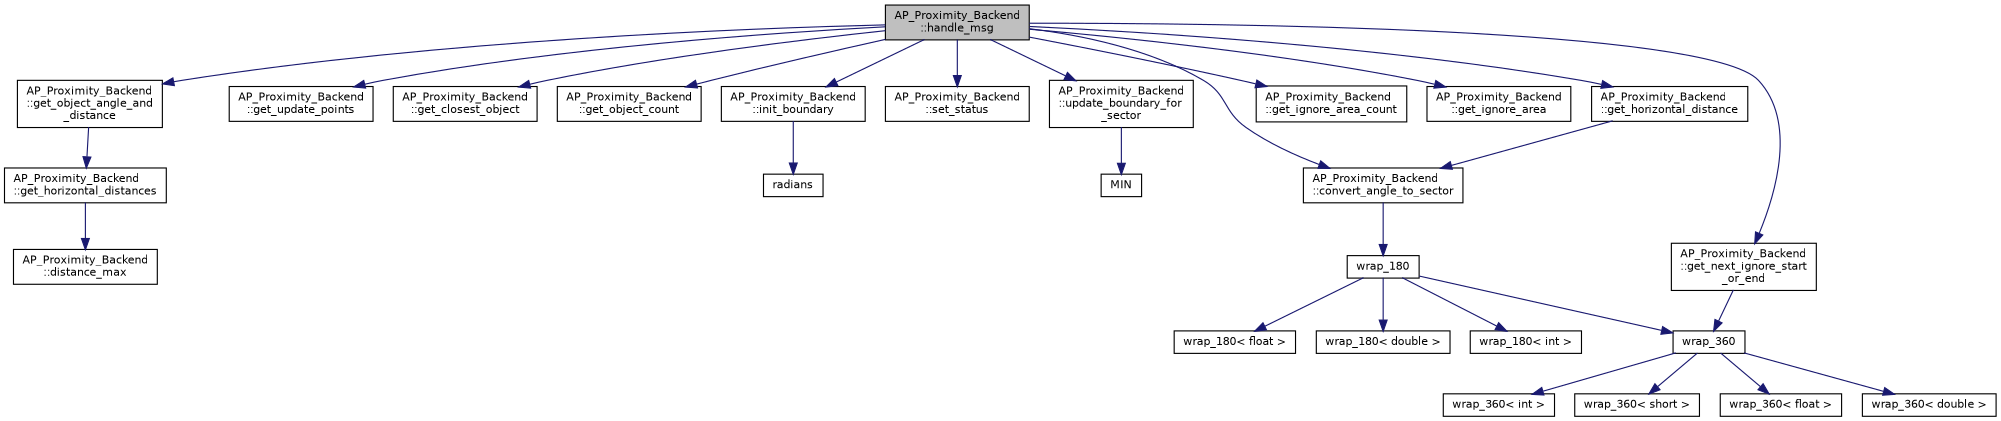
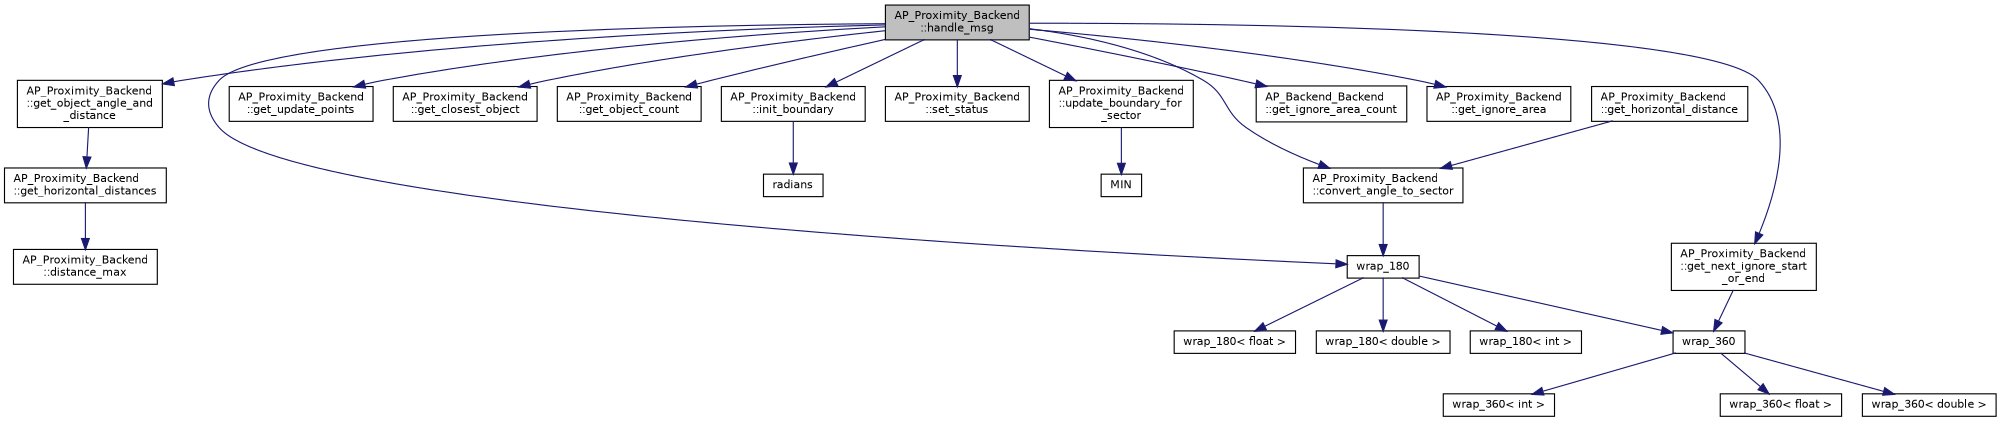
edge "AP_Proximity_Backend ::handle_msg" -> "AP_Proximity_Backend ::get_horizontal_distance": now "AP_Proximity_Backend ::handle_msg" -> "wrap_180"
node "AP_Proximity_Backend ::get_ignore_area_count": label "AP_Proximity_Backend ::get_ignore_area_count" -> "AP_Backend_Backend ::get_ignore_area_count"
node "wrap_360< short >": removed
